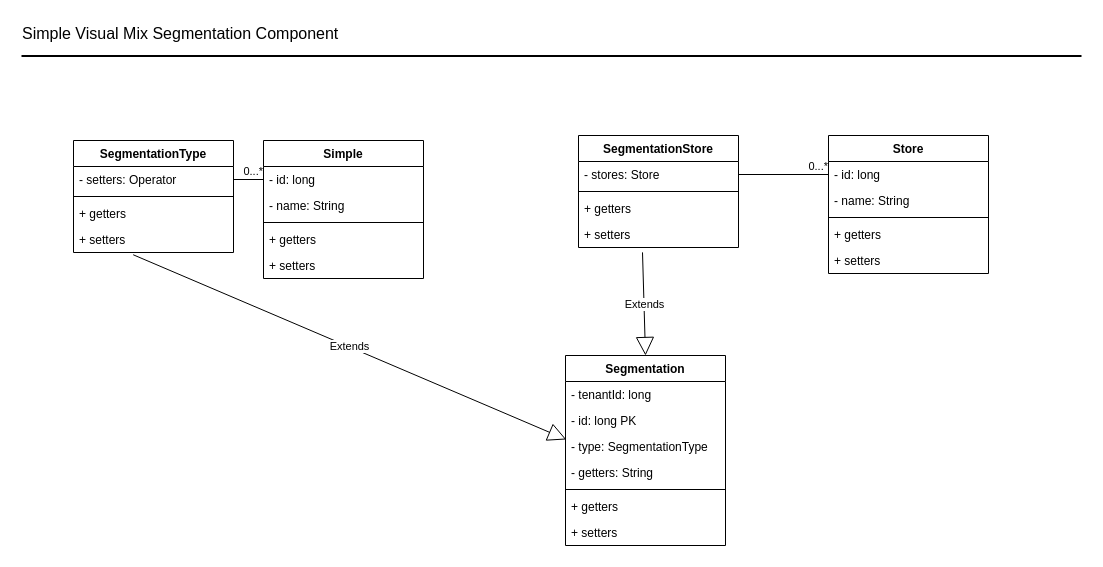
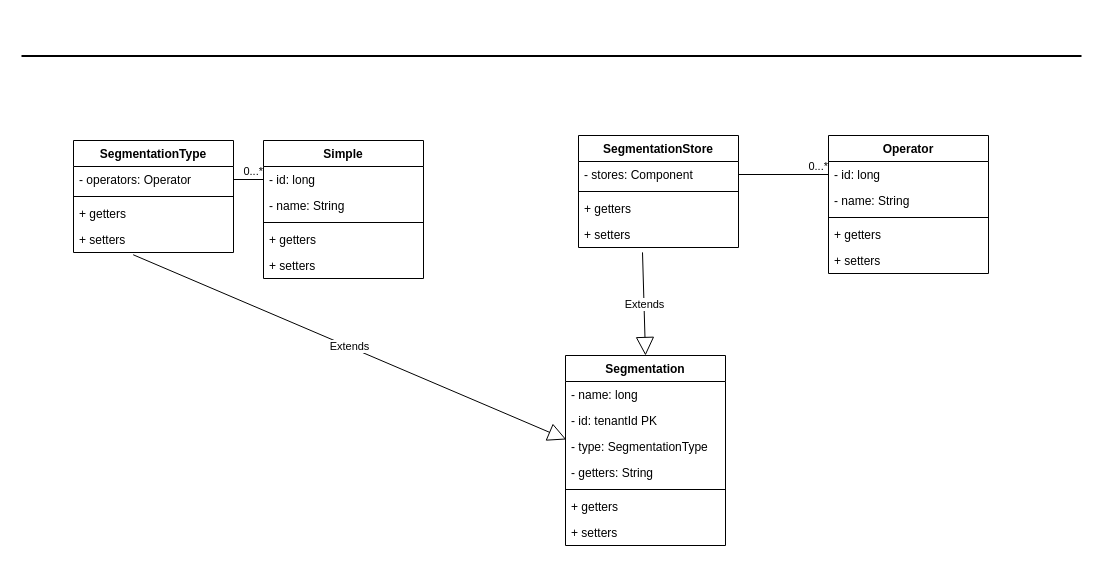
node "Simple Visual Mix Segmentation Component": removed
node "Store": label "Store" -> "Operator"
node "- stores: Store": label "- stores: Store" -> "- stores: Component"
node "- setters: Operator": label "- setters: Operator" -> "- operators: Operator"
node "- tenantId: long": label "- tenantId: long" -> "- name: long"
node "- id: long PK": label "- id: long PK" -> "- id: tenantId PK"
